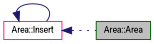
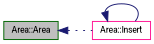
edge "Area::Area" -> "Area::Insert": reversed
